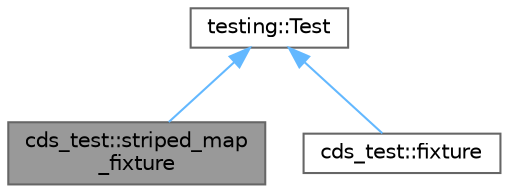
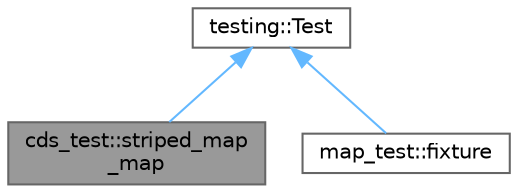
node "cds_test::striped_map _fixture": label "cds_test::striped_map _fixture" -> "cds_test::striped_map _map"
node "cds_test::fixture": label "cds_test::fixture" -> "map_test::fixture"
